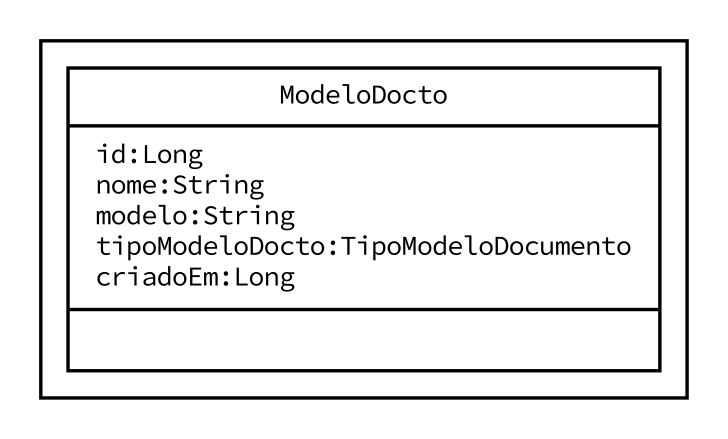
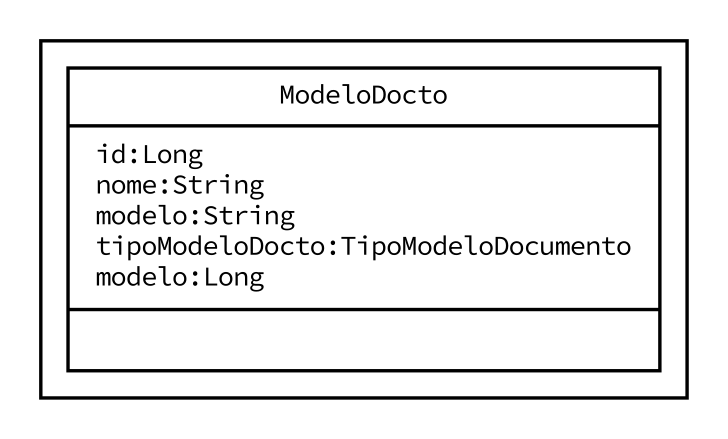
node "ModeloDocto": text "criadoEm:Long" -> "modelo:Long"
